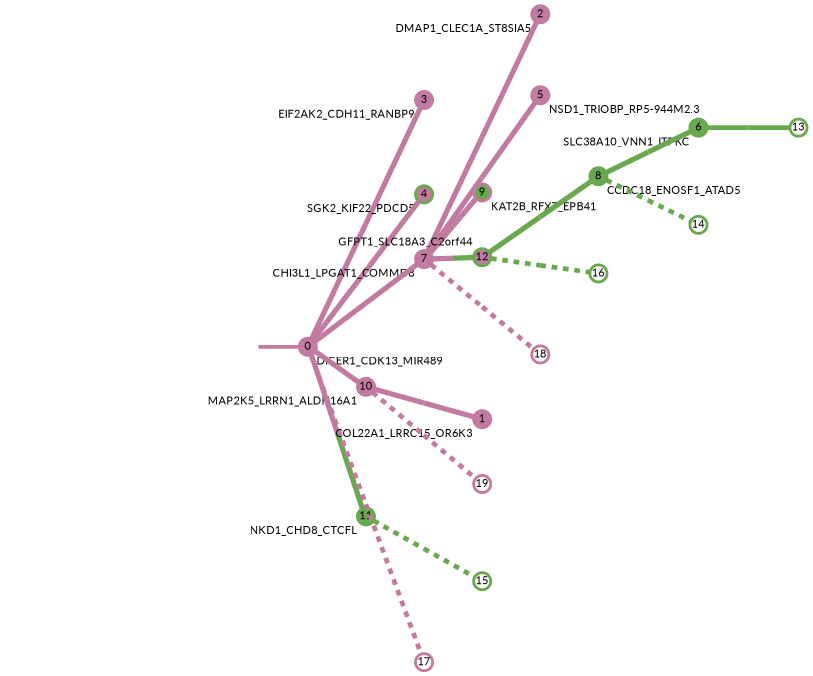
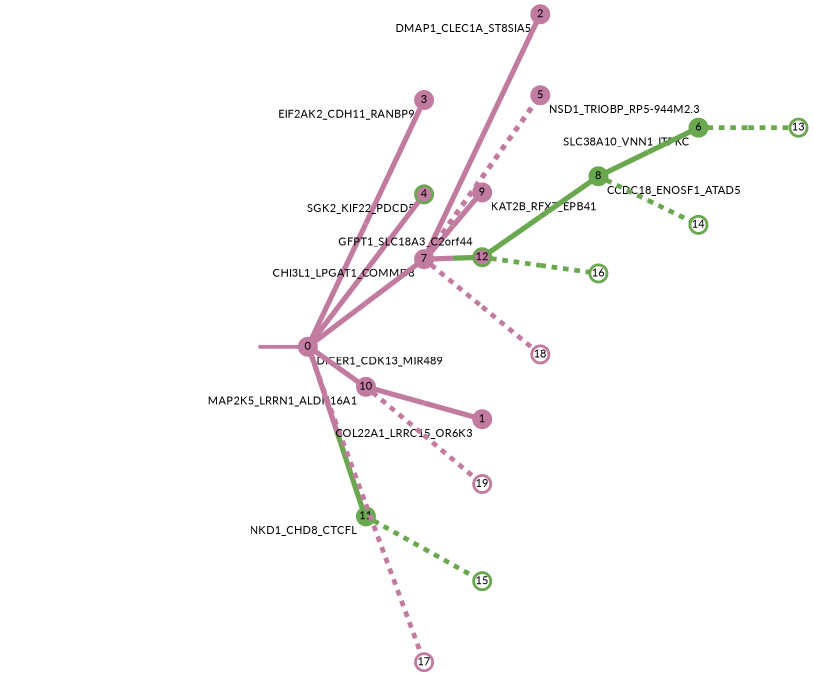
edge "6 SLC38A10_VNN1_ITPKC" -> "13": style solid -> dashed
edge "7 CHI3L1_LPGAT1_COMMD8" -> "5 NSD1_TRIOBP_RP5-944M2.3": style solid -> dashed
node "9 KAT2B_RFX7_EPB41": fillcolor #6aa84fff -> #c27ba0ff
